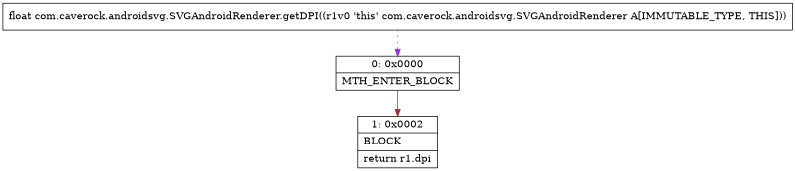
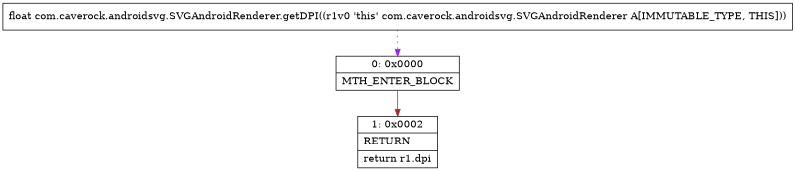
node "1: 0x0002": text "BLOCK" -> "RETURN"
